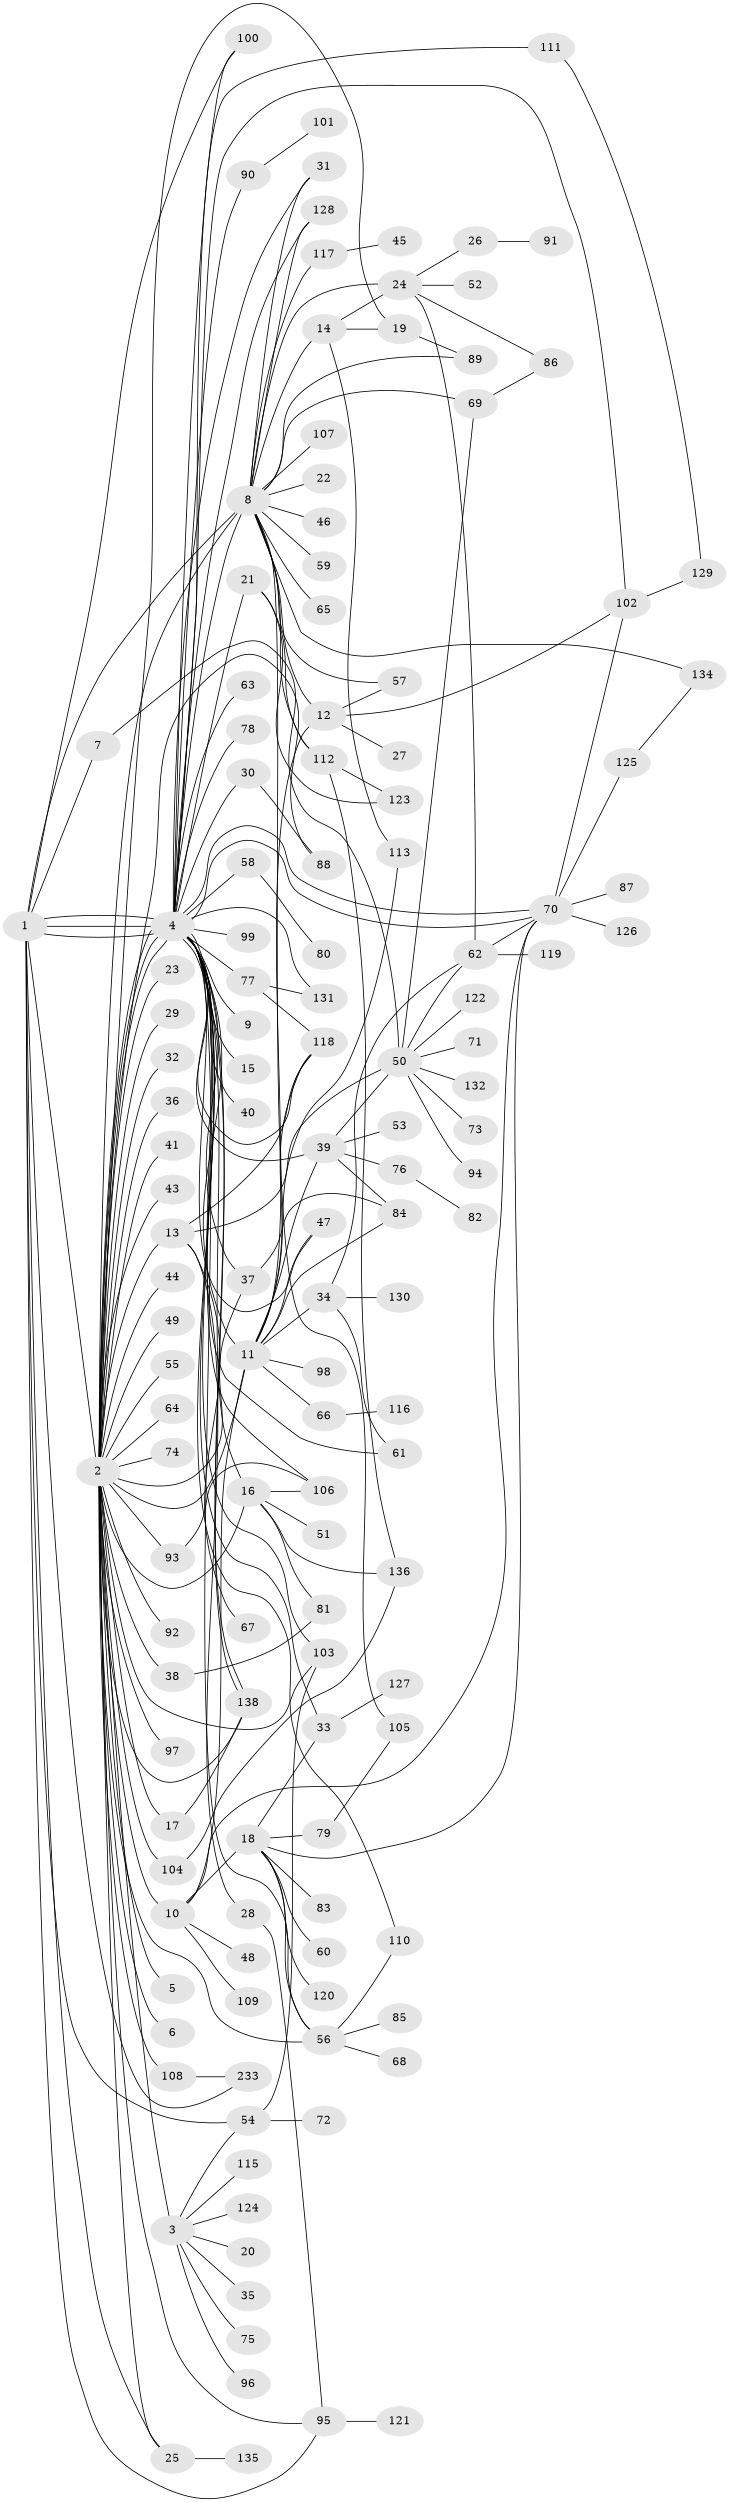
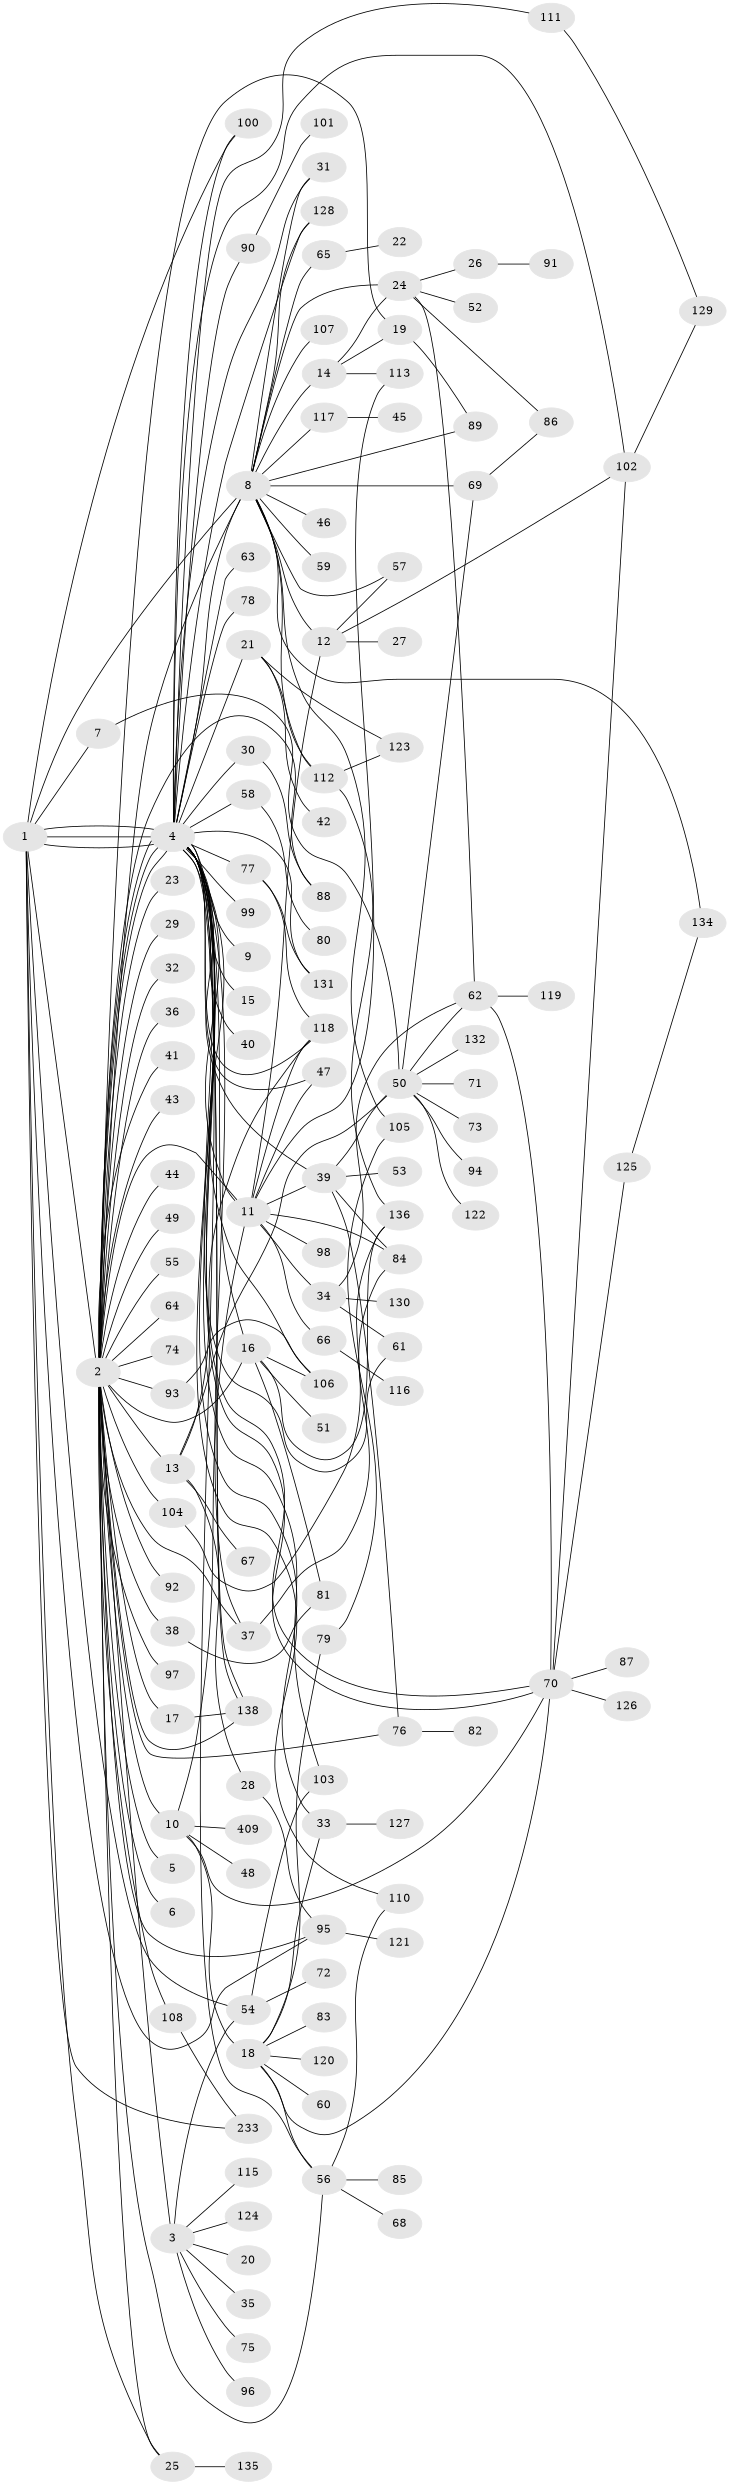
edge "22" -- "8": now "22" -- "65"
node "42": added
edge "2" -- "103": now "2" -- "76"
node "109": label "109" -> "409"
